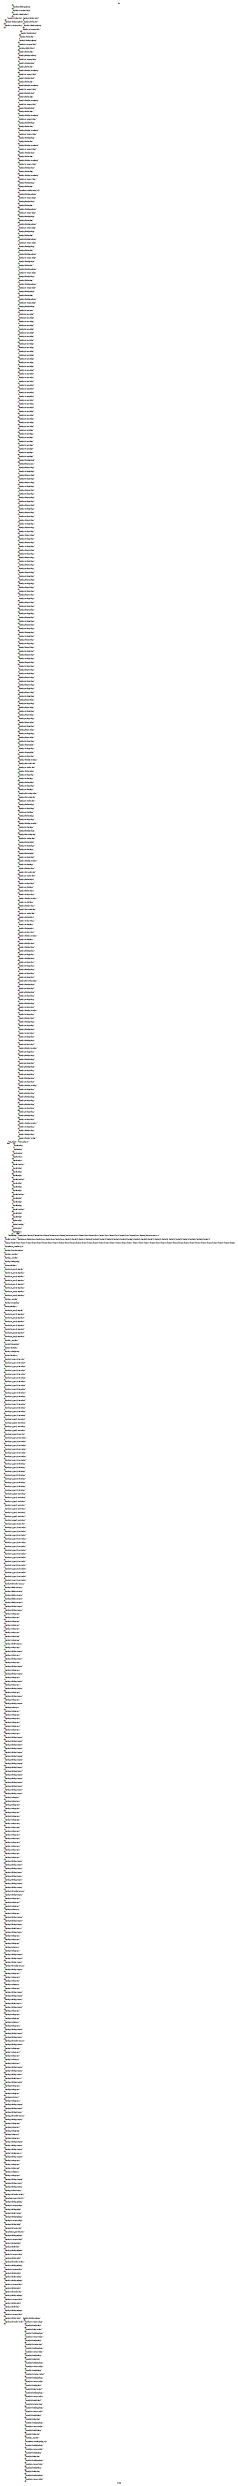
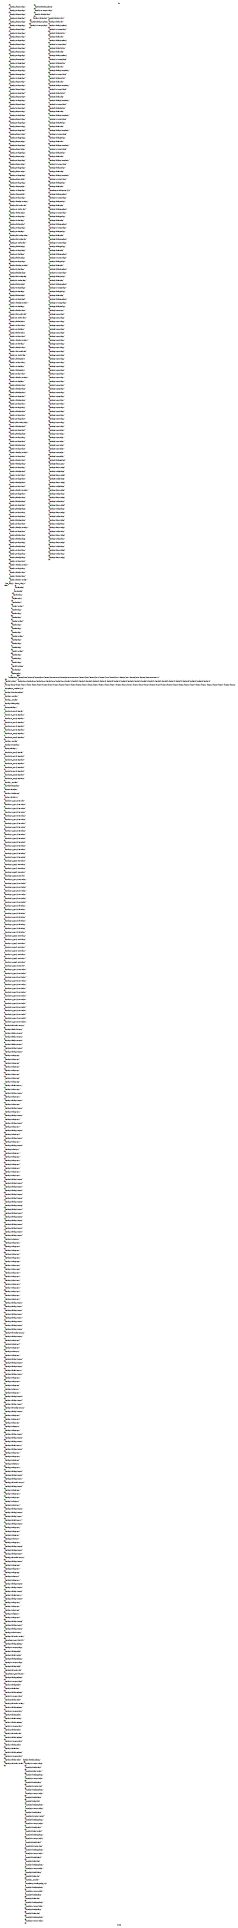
edge "l489" -> "l490": removed, label "[(assign binary_621 (bvor binary_619 binary_620))]"
